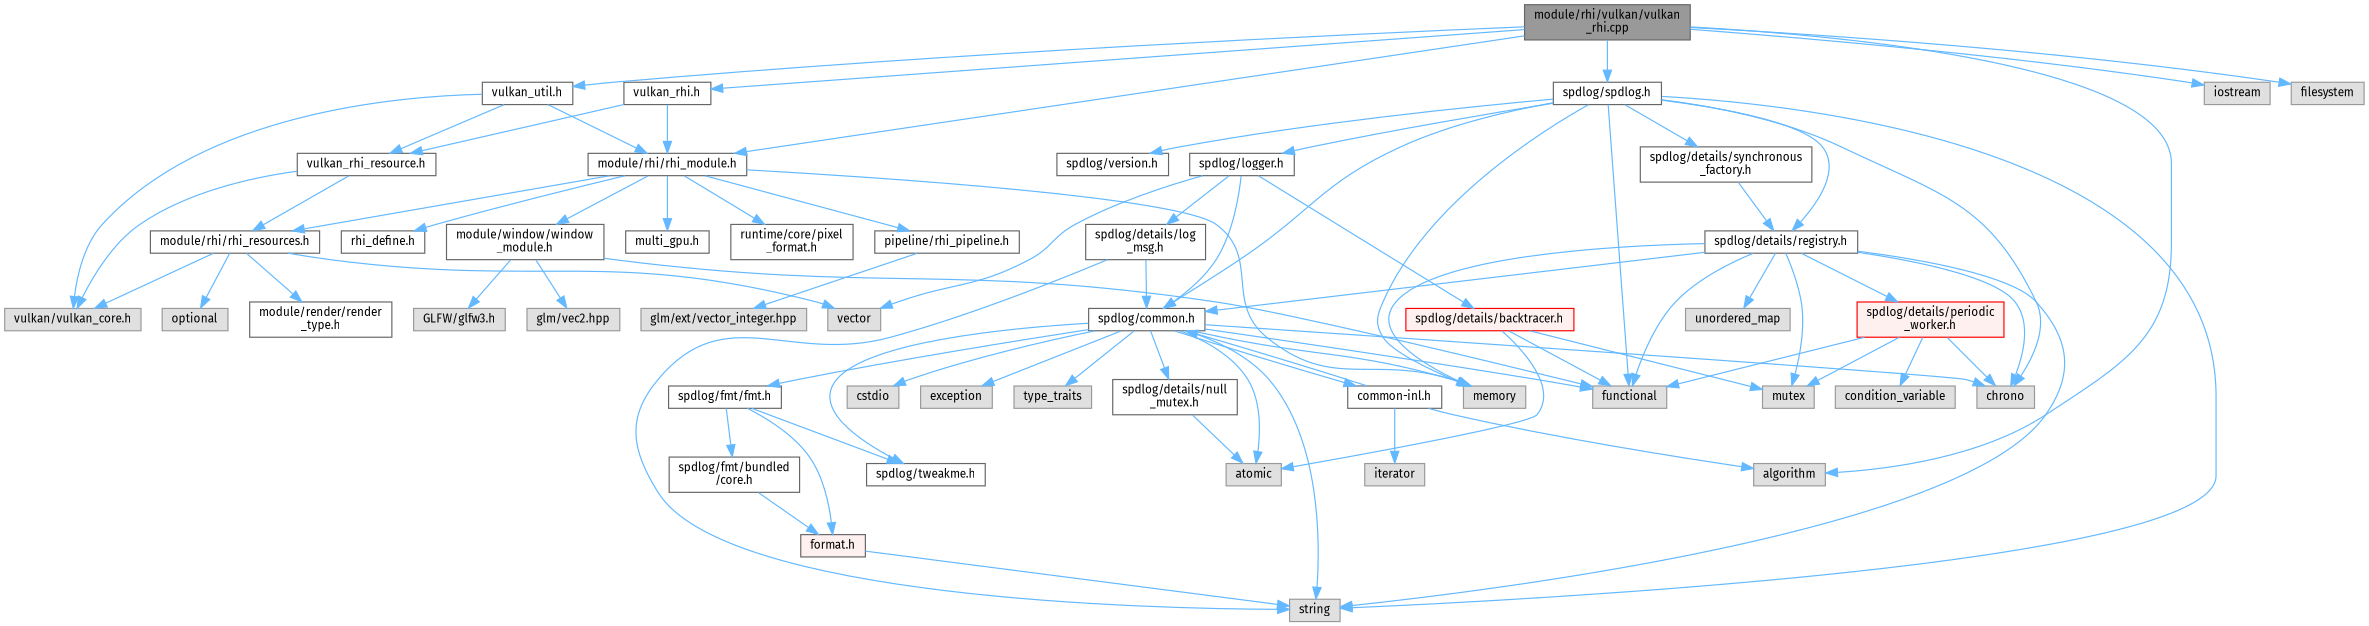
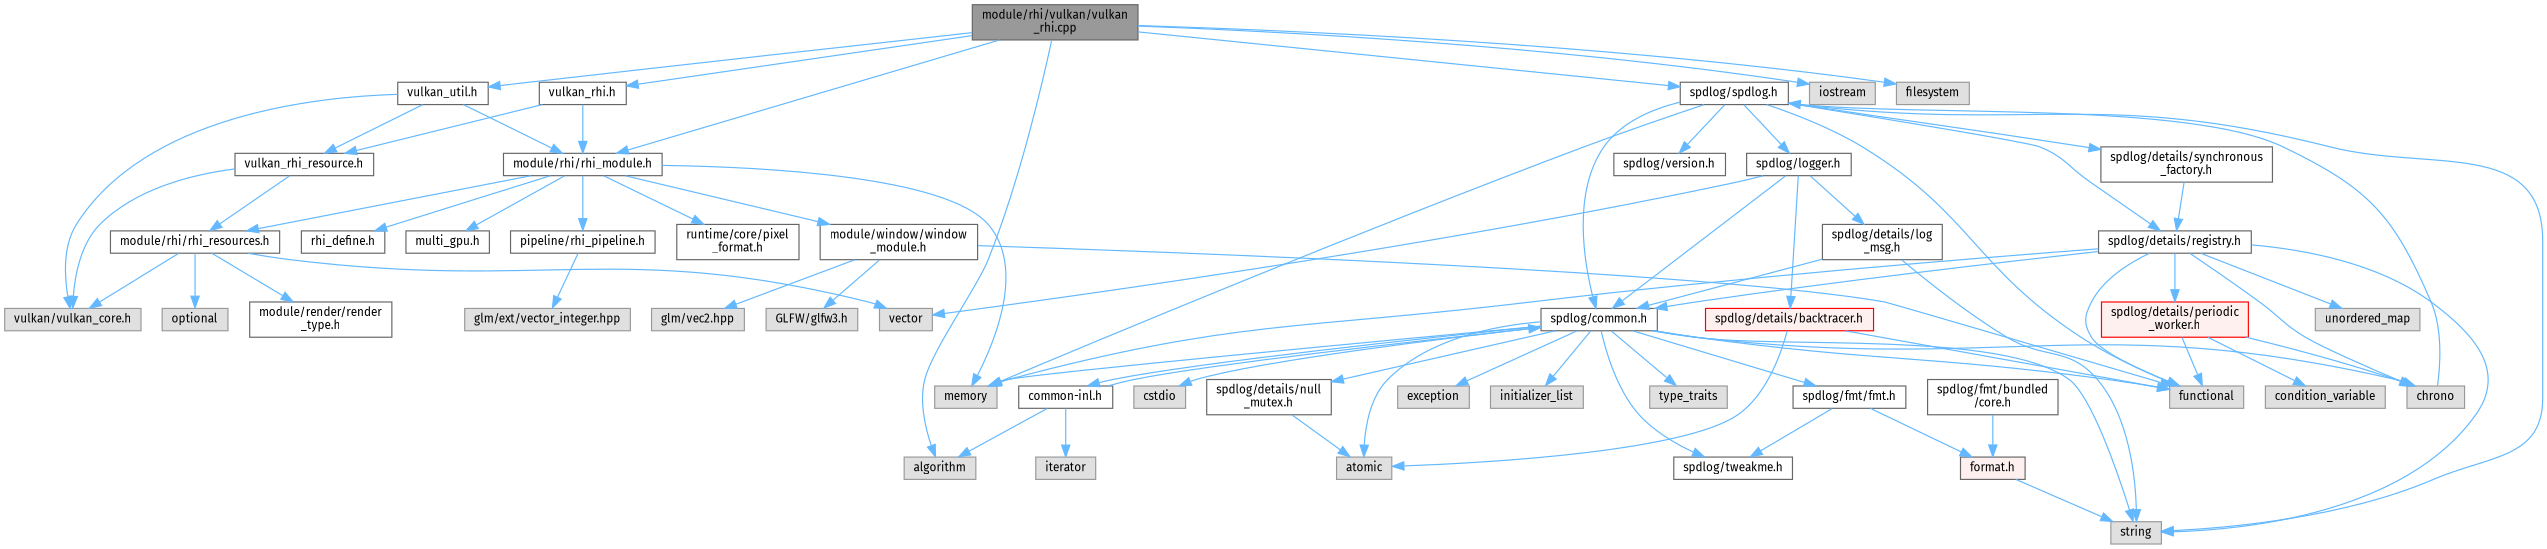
edge "spdlog/spdlog.h" -> "chrono": reversed
node "initializer_list": added
node "mutex": removed
edge "spdlog/fmt/fmt.h" -> "spdlog/fmt/bundled /core.h": removed
